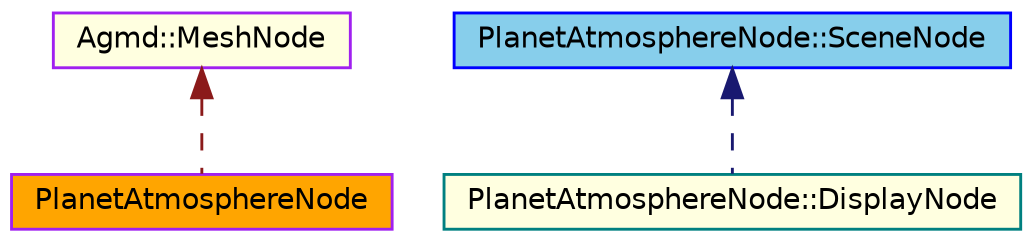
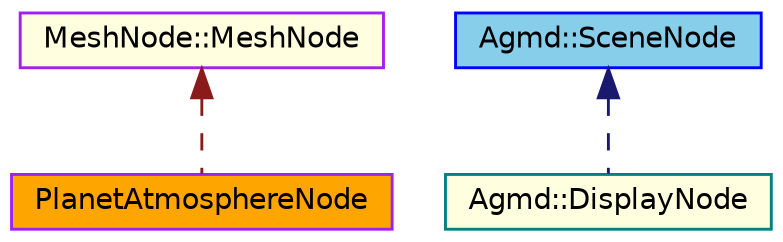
node "Agmd::MeshNode": label "Agmd::MeshNode" -> "MeshNode::MeshNode"
node "PlanetAtmosphereNode::SceneNode": label "PlanetAtmosphereNode::SceneNode" -> "Agmd::SceneNode"
node "PlanetAtmosphereNode::DisplayNode": label "PlanetAtmosphereNode::DisplayNode" -> "Agmd::DisplayNode"
